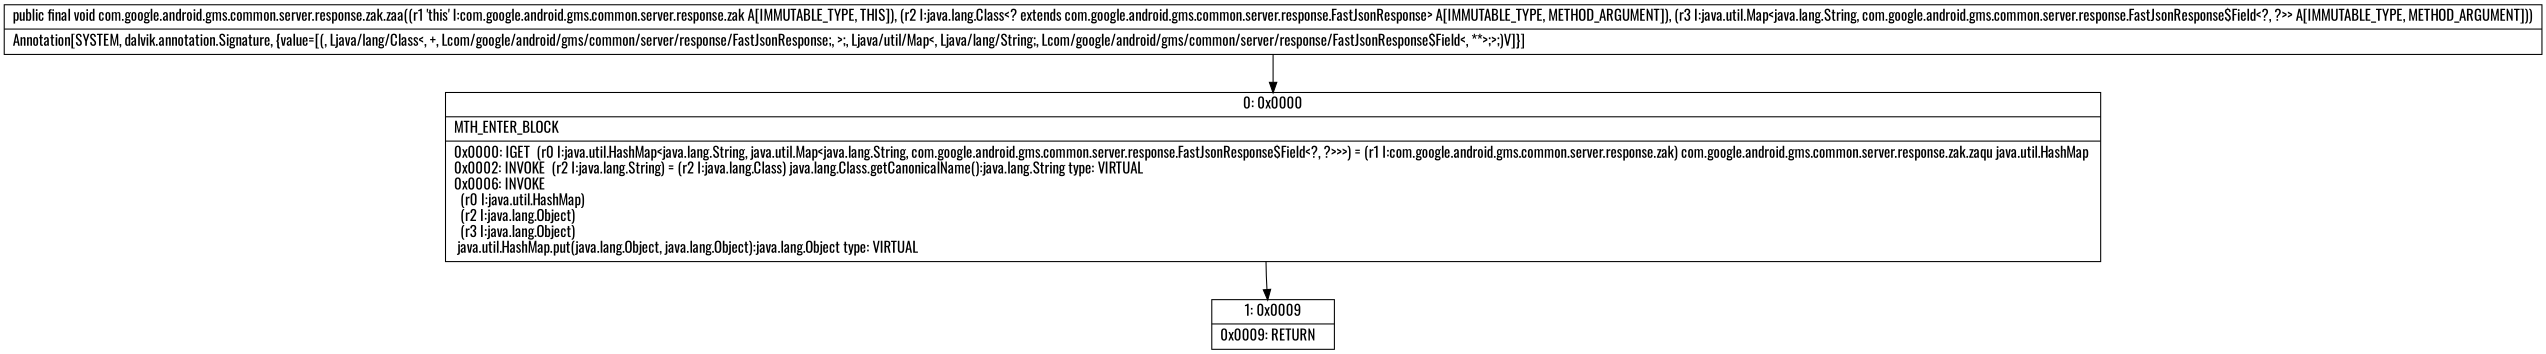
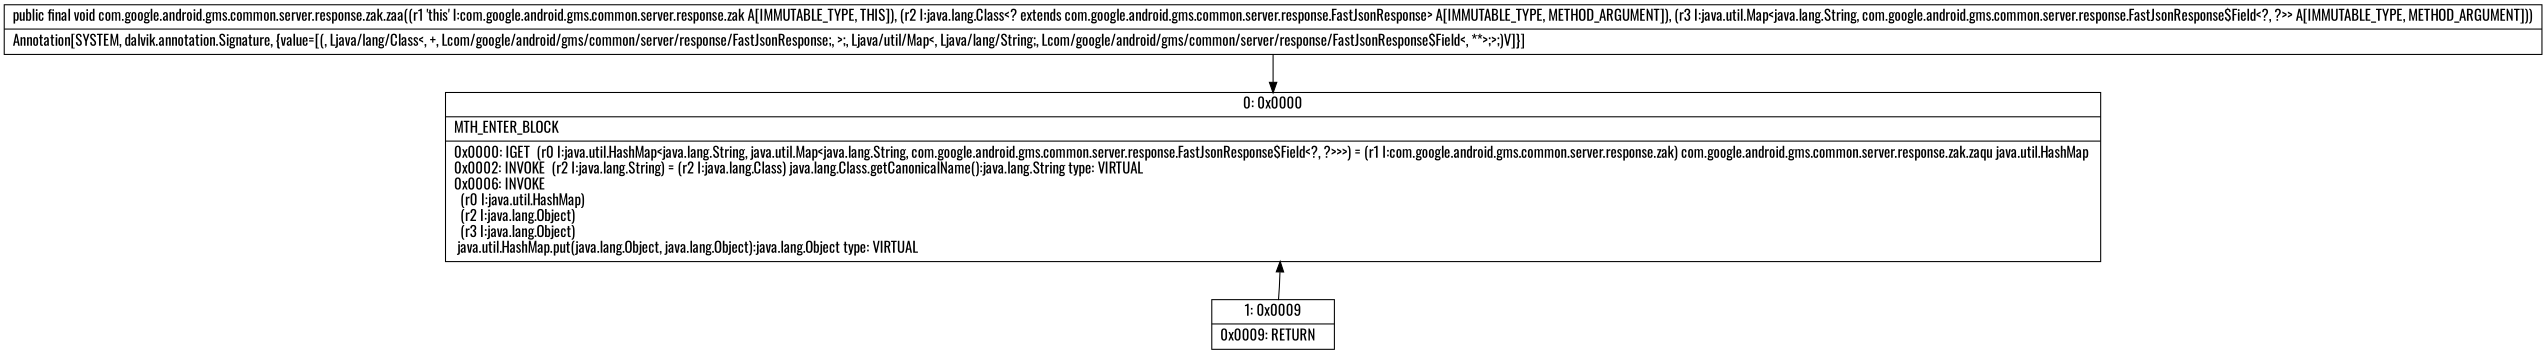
edge "0: 0x0000" -> "1: 0x0009": reversed
